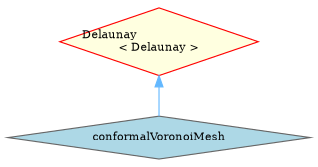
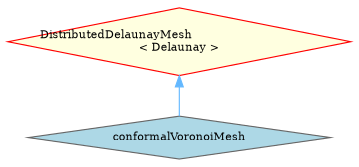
node "Delaunay < Delaunay >": label "Delaunay < Delaunay >" -> "DistributedDelaunayMesh < Delaunay >"
